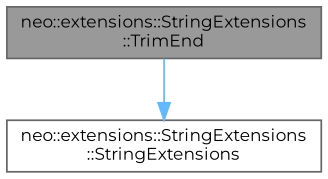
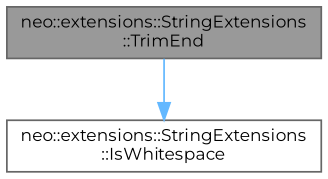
node "neo::extensions::StringExtensions ::StringExtensions": label "neo::extensions::StringExtensions ::StringExtensions" -> "neo::extensions::StringExtensions ::IsWhitespace"
